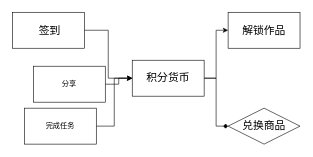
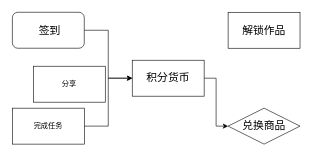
node "签到": shape rectangle -> rounded rectangle
edge "积分货币" -> "解锁作品": removed
edge "分享" -> "积分货币": removed
node "完成任务": moved (60, 126) -> (48, 126)
edge "积分货币" -> "兑换商品": arrowhead diamond -> classic
